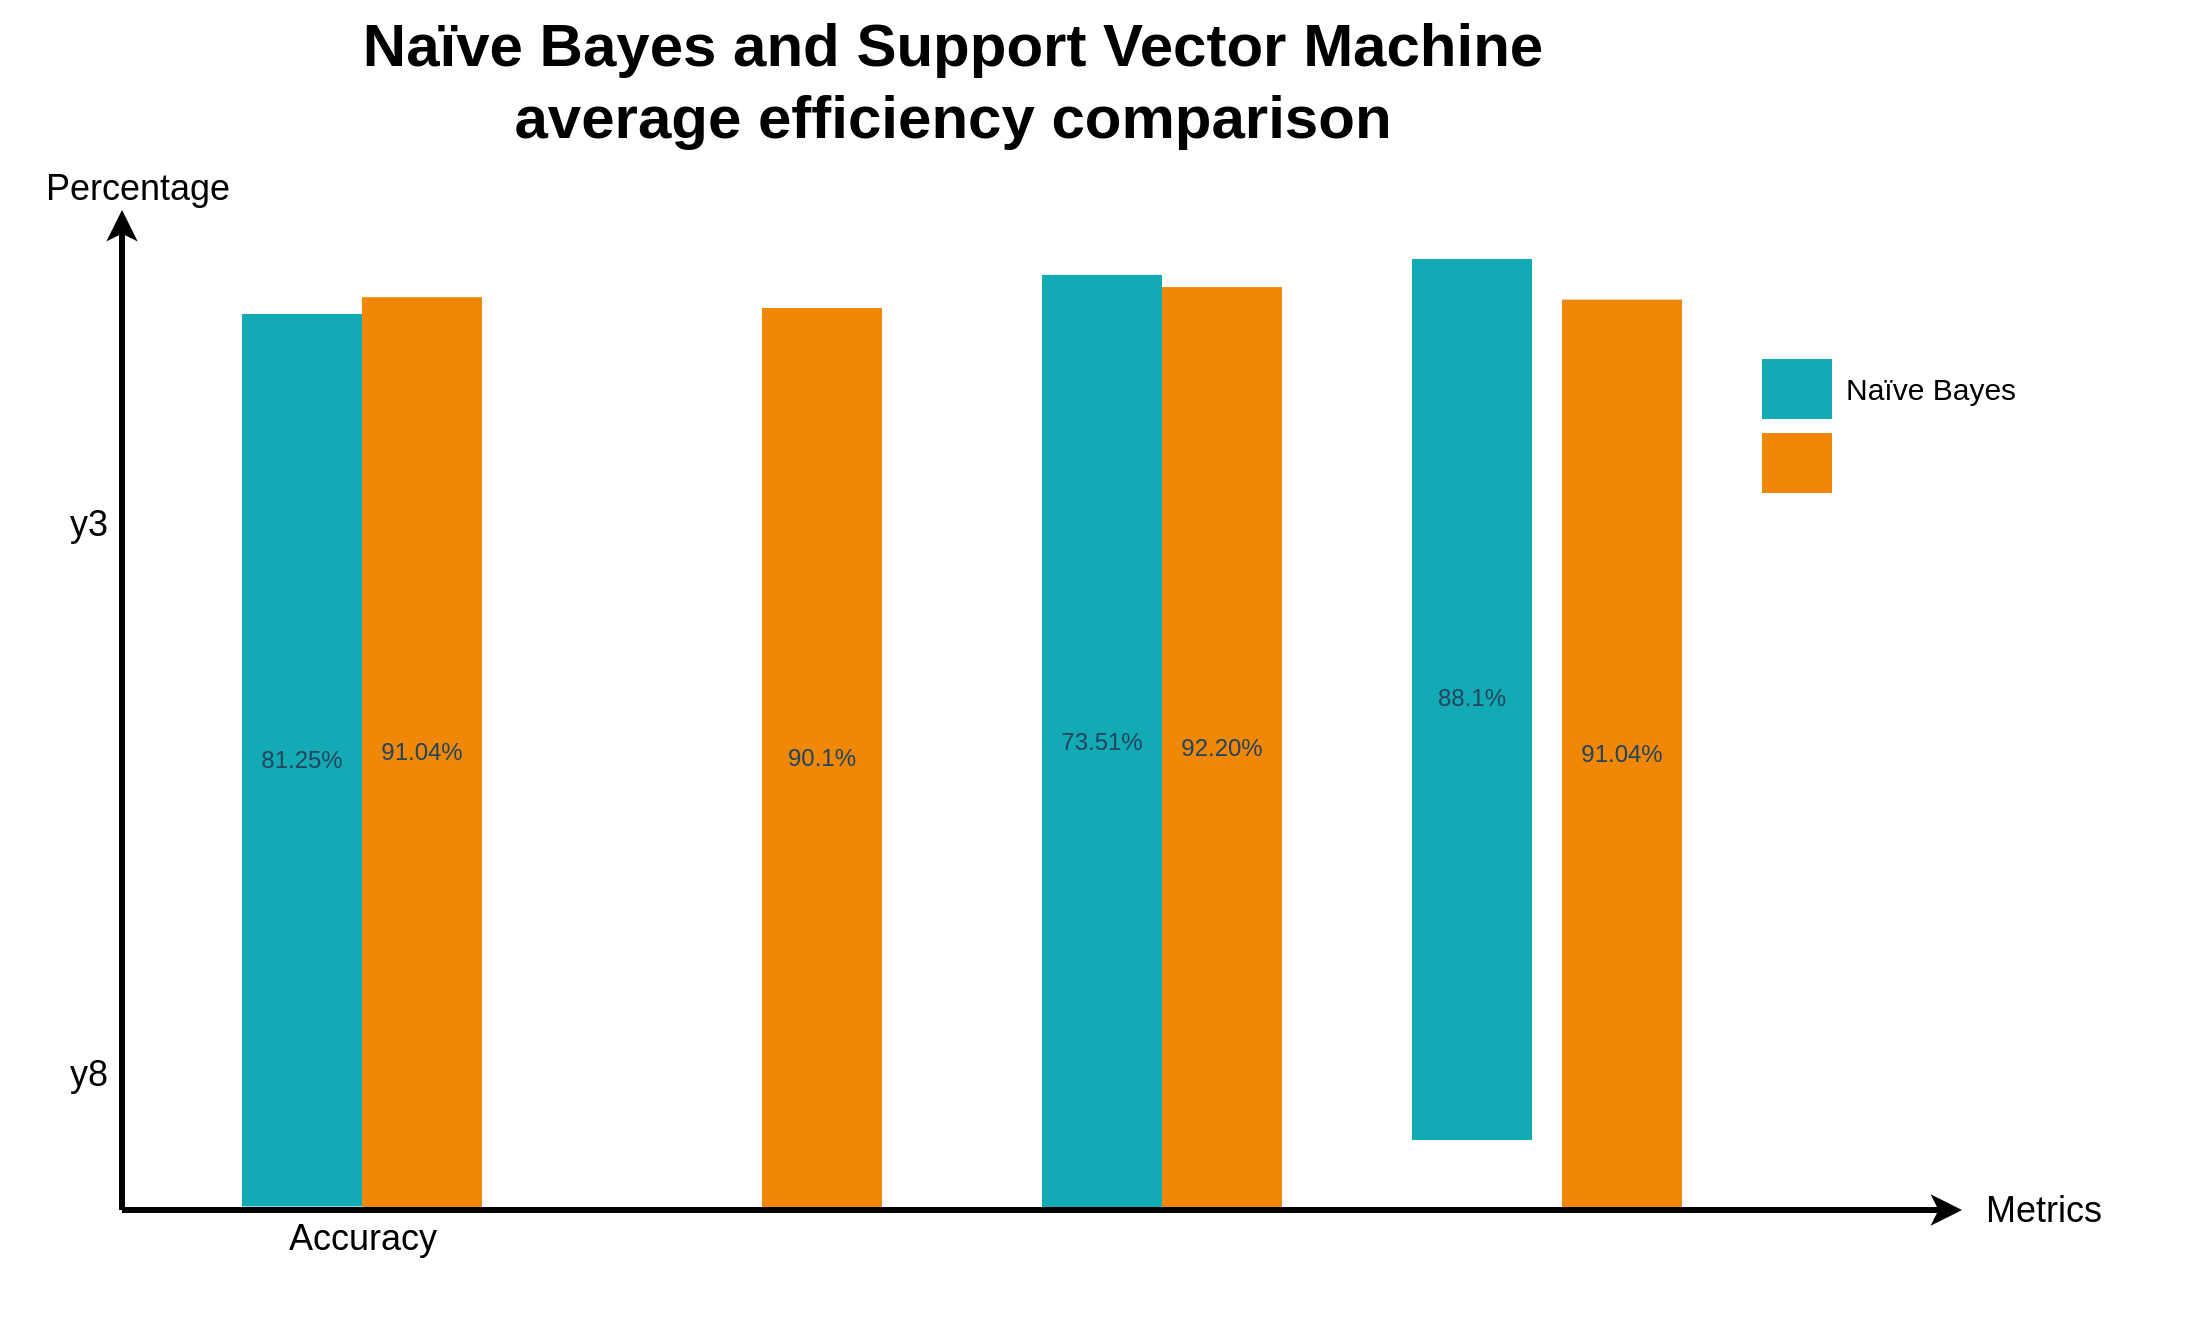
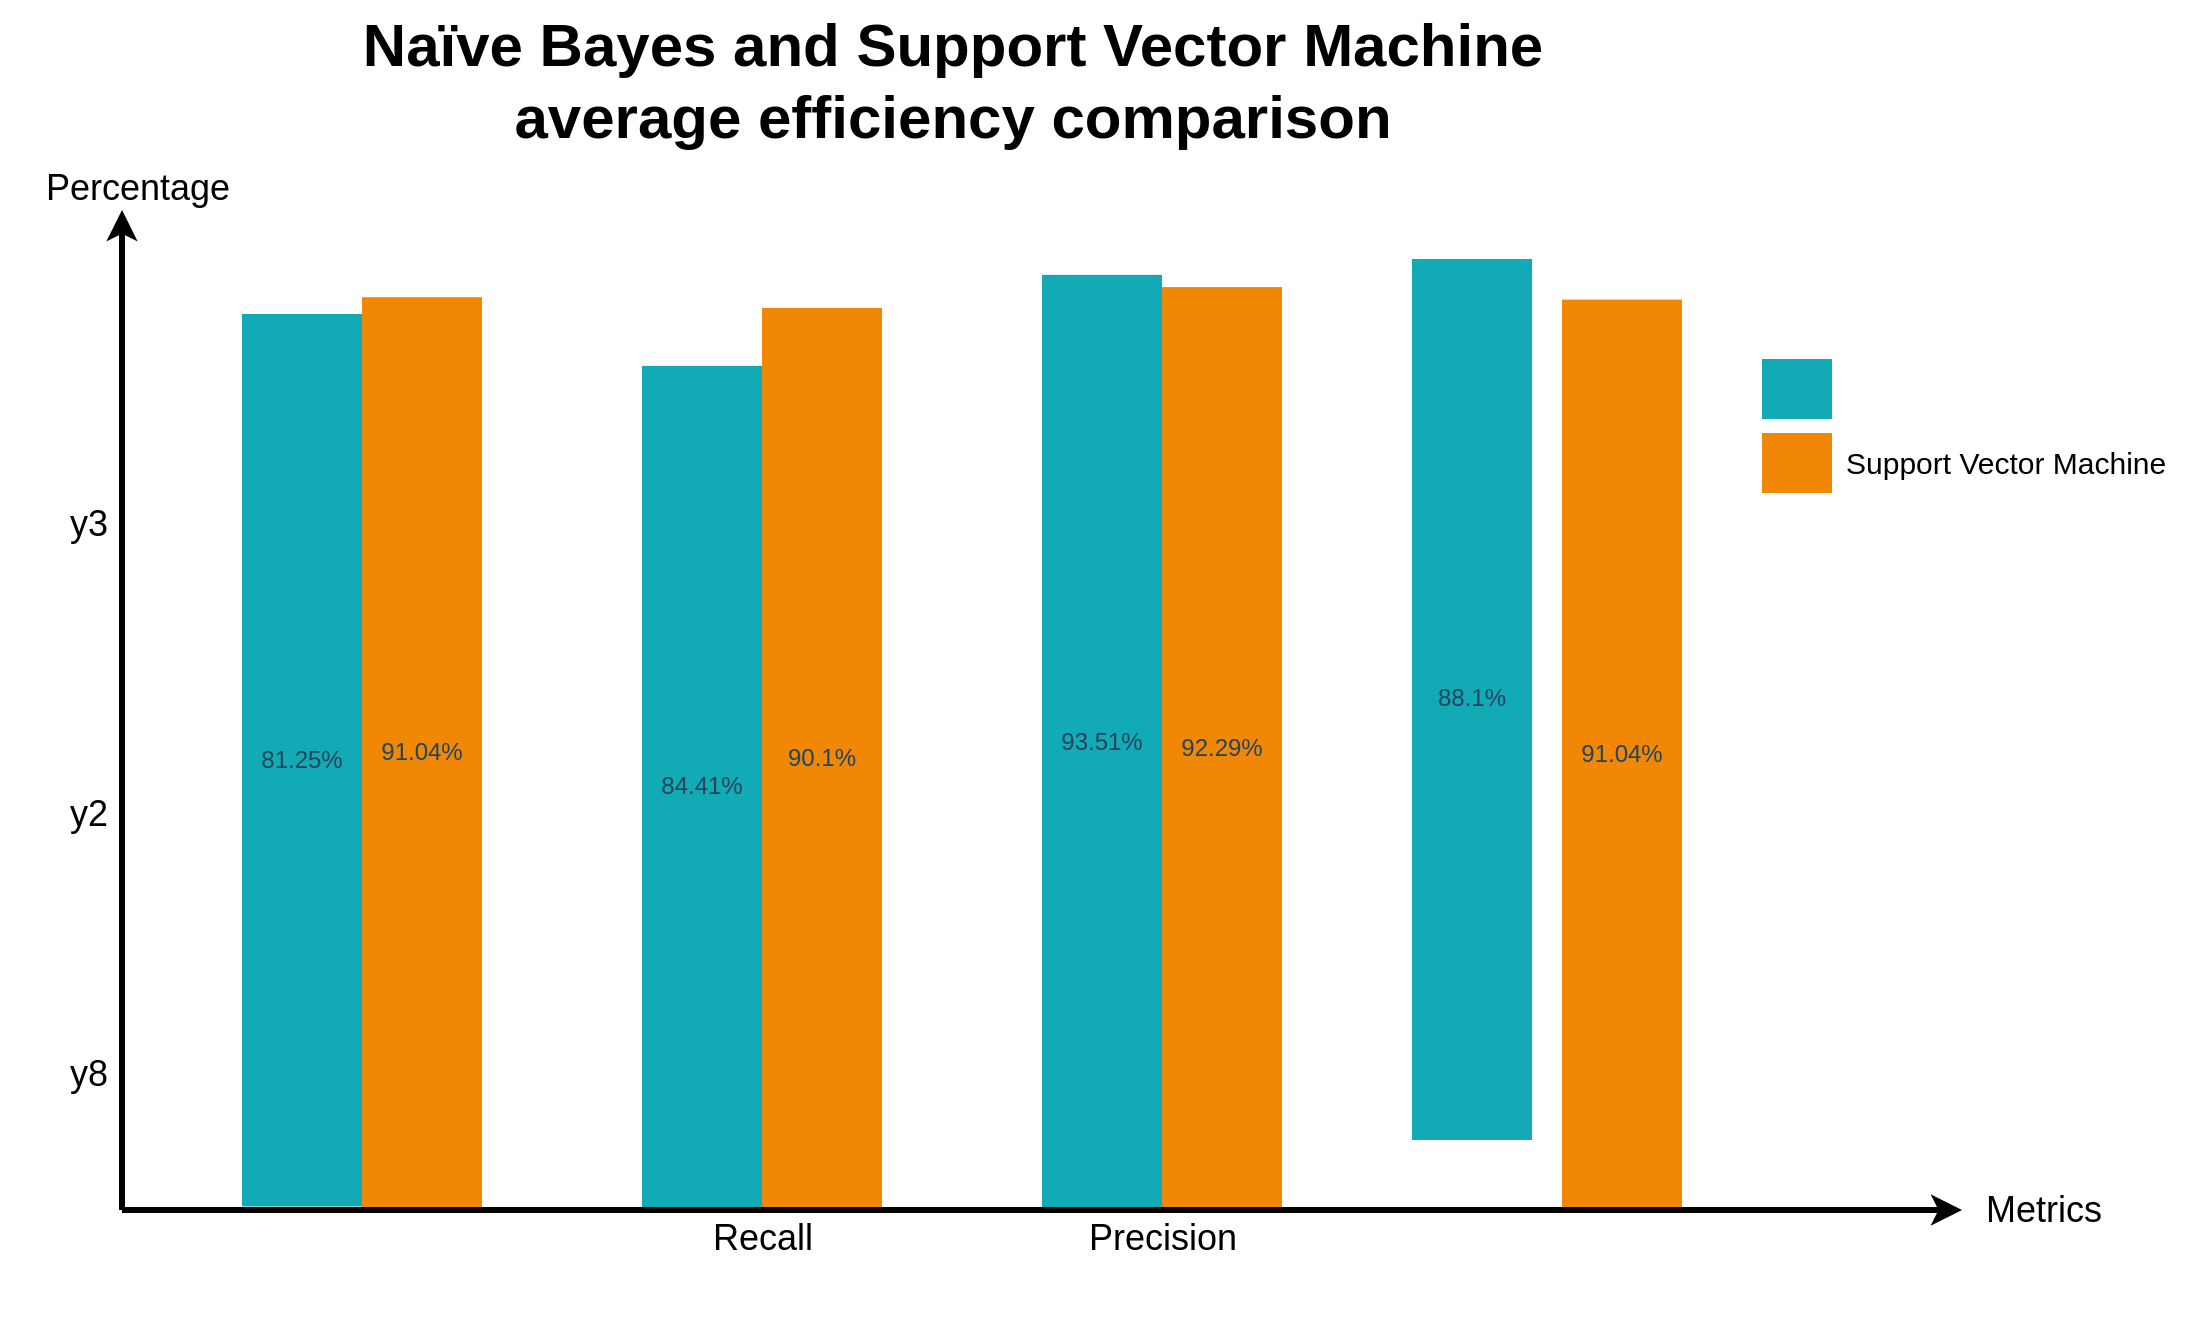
node "Naïve Bayes": removed
node "Support Vector Machine": added
node "73.51%": label "73.51%" -> "93.51%"
node "92.20%": label "92.20%" -> "92.29%"
node "84.41%": added
node "y2": added
node "Accuracy": removed
node "Recall": added
node "Precision": added
